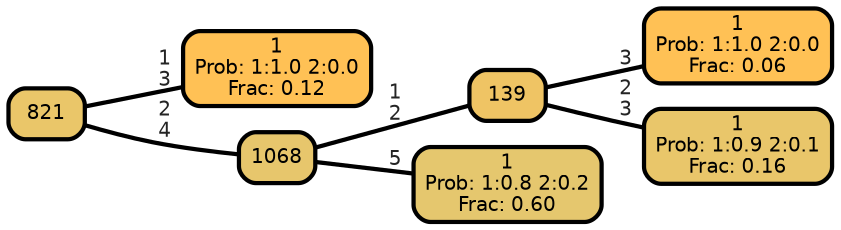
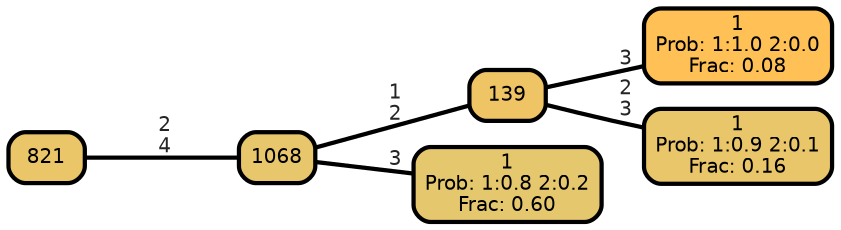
node "1 Prob: 1:1.0 2:0.0 Frac: 0.06": label "1 Prob: 1:1.0 2:0.0 Frac: 0.06" -> "1 Prob: 1:1.0 2:0.0 Frac: 0.08"
node "1 Prob: 1:1.0 2:0.0 Frac: 0.12": removed
edge "1068" -- "1 Prob: 1:0.8 2:0.2 Frac: 0.60": label " 5" -> " 3"
